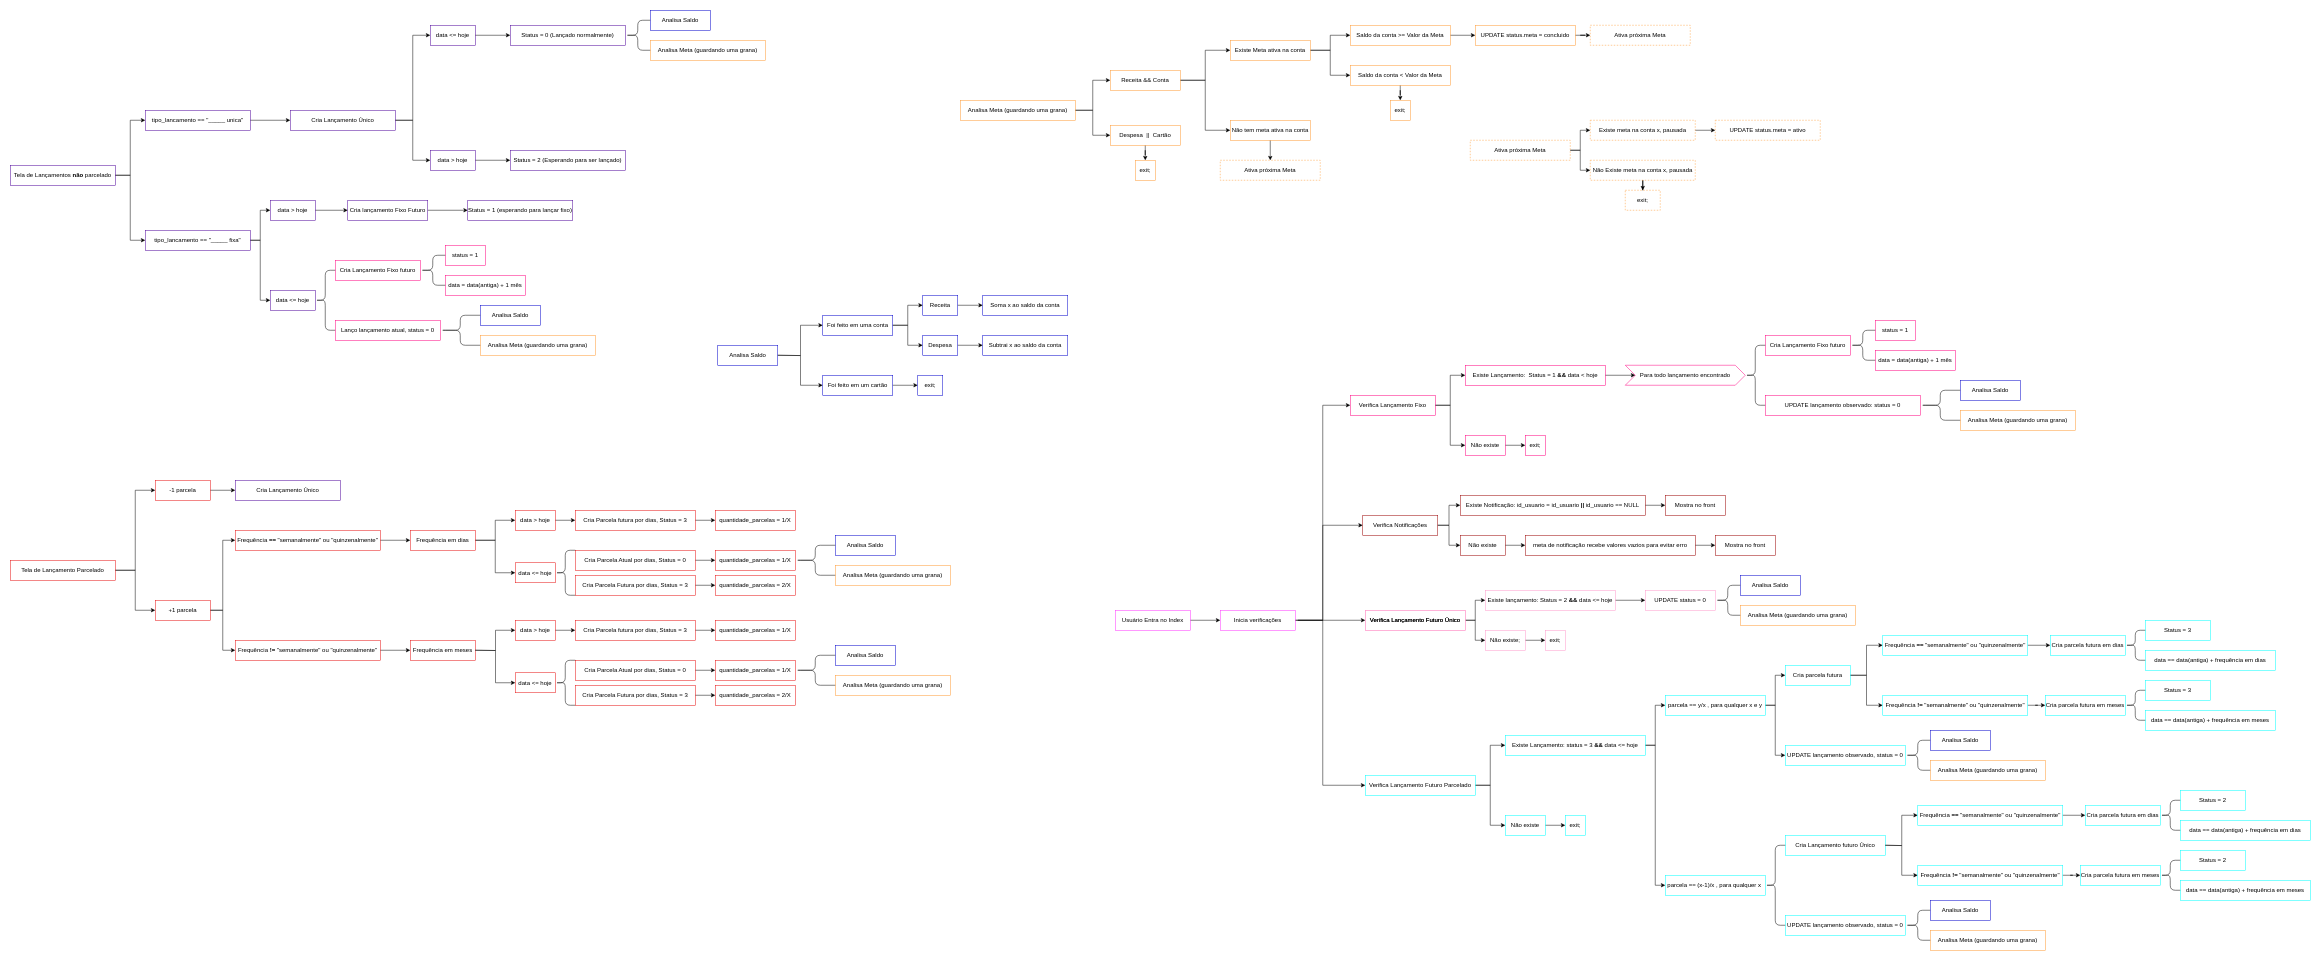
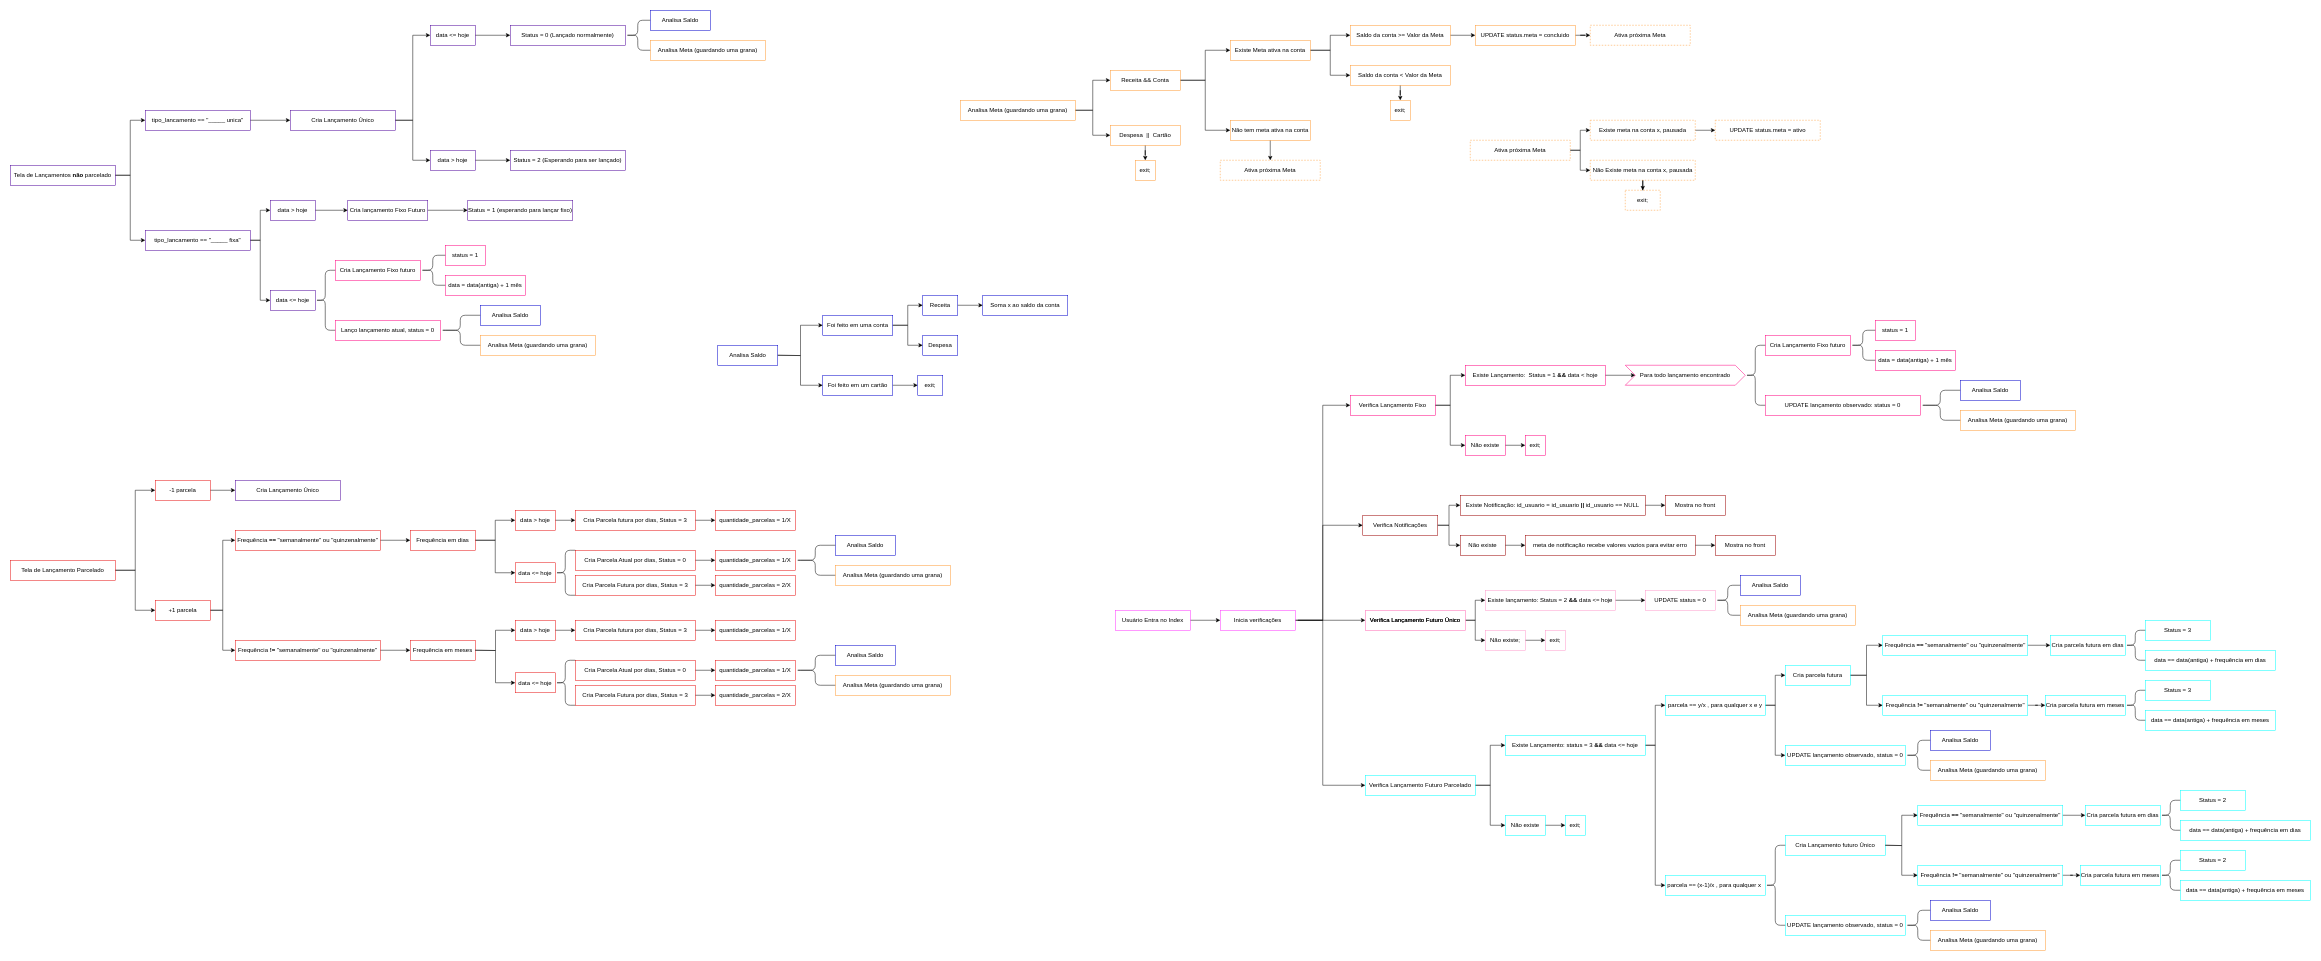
edge "Despesa" -> "Subtrai x ao saldo da conta": removed
node "Subtrai x ao saldo da conta": removed
